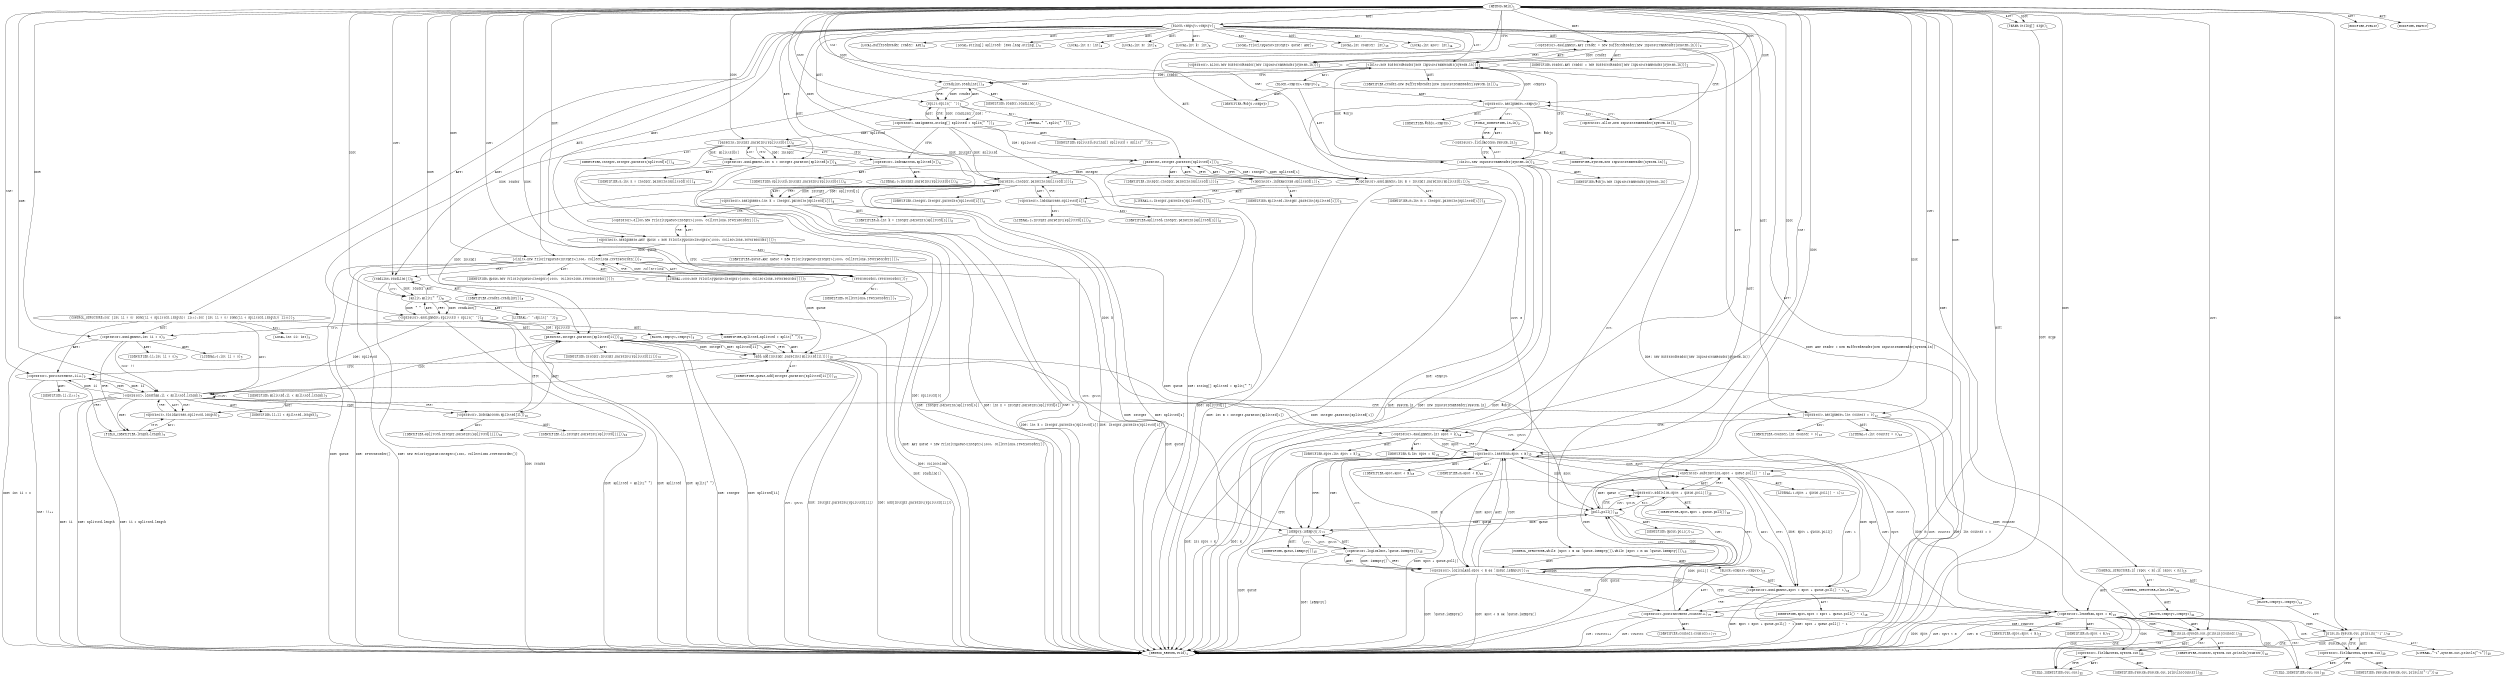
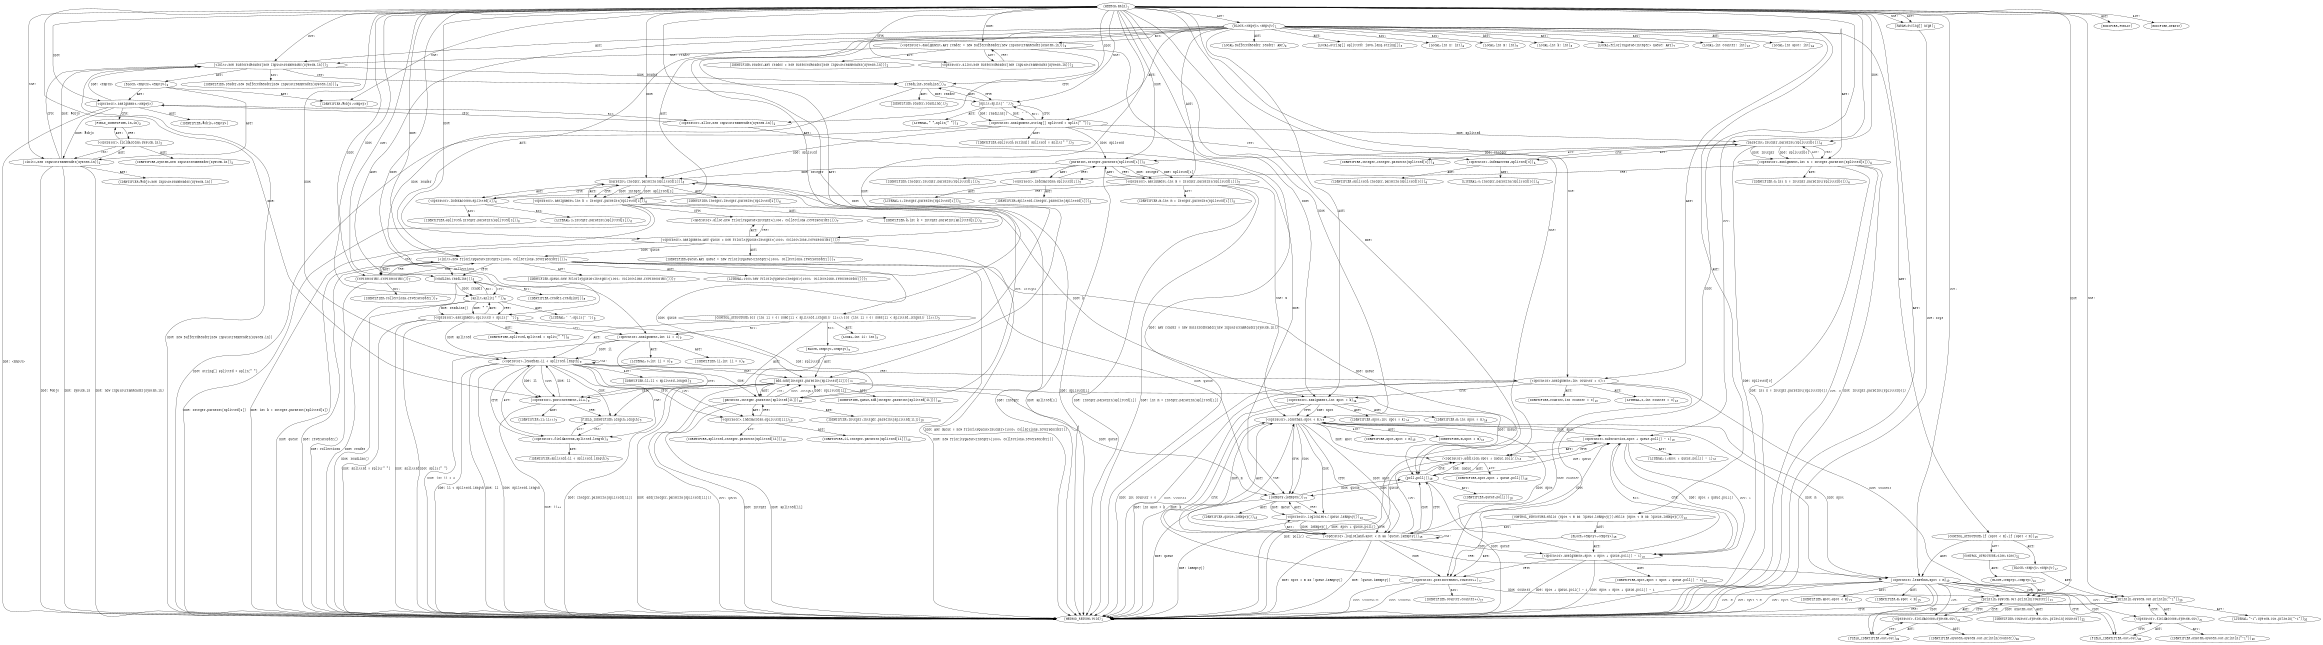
edge "(parseInt,Integer.parseInt(splitted[2]))" -> "(parseInt,Integer.parseInt(splitted[ii]))": reversed
edge "(IDENTIFIER,splitted,ii < splitted.length)" -> "(<operator>.fieldAccess,splitted.length)": reversed
